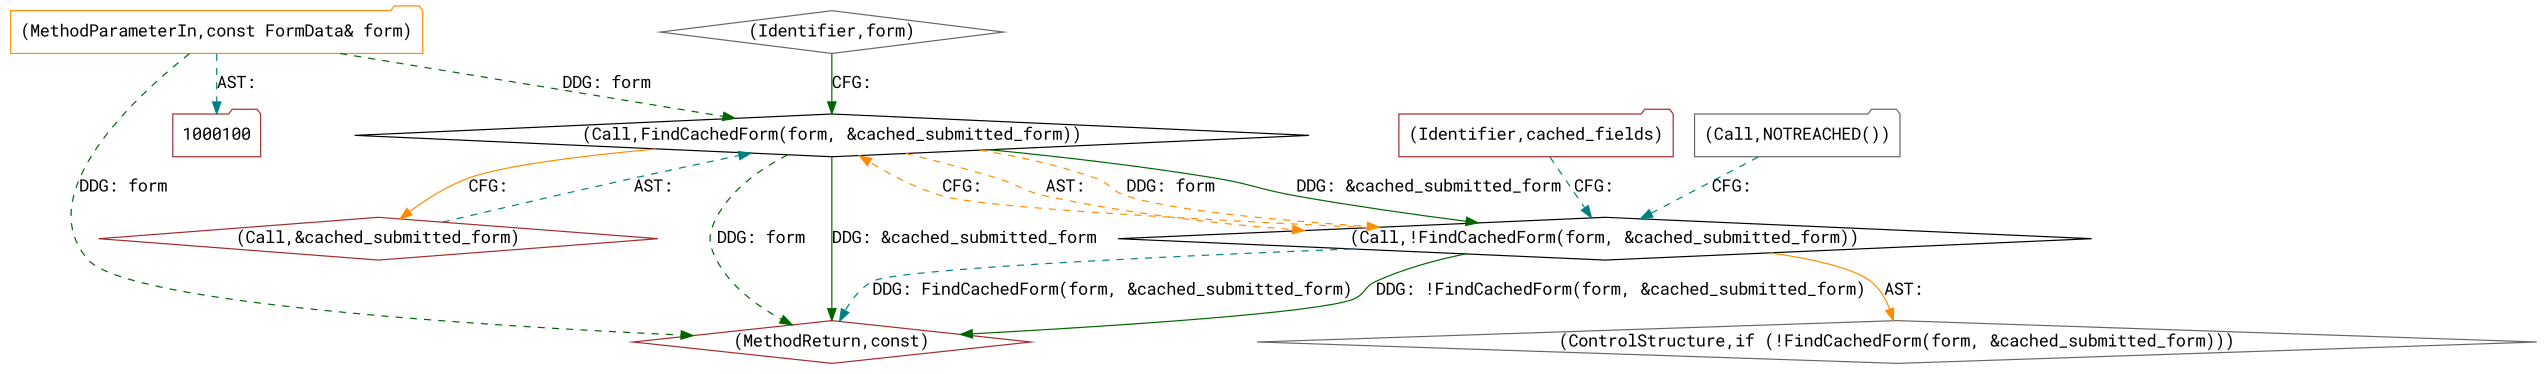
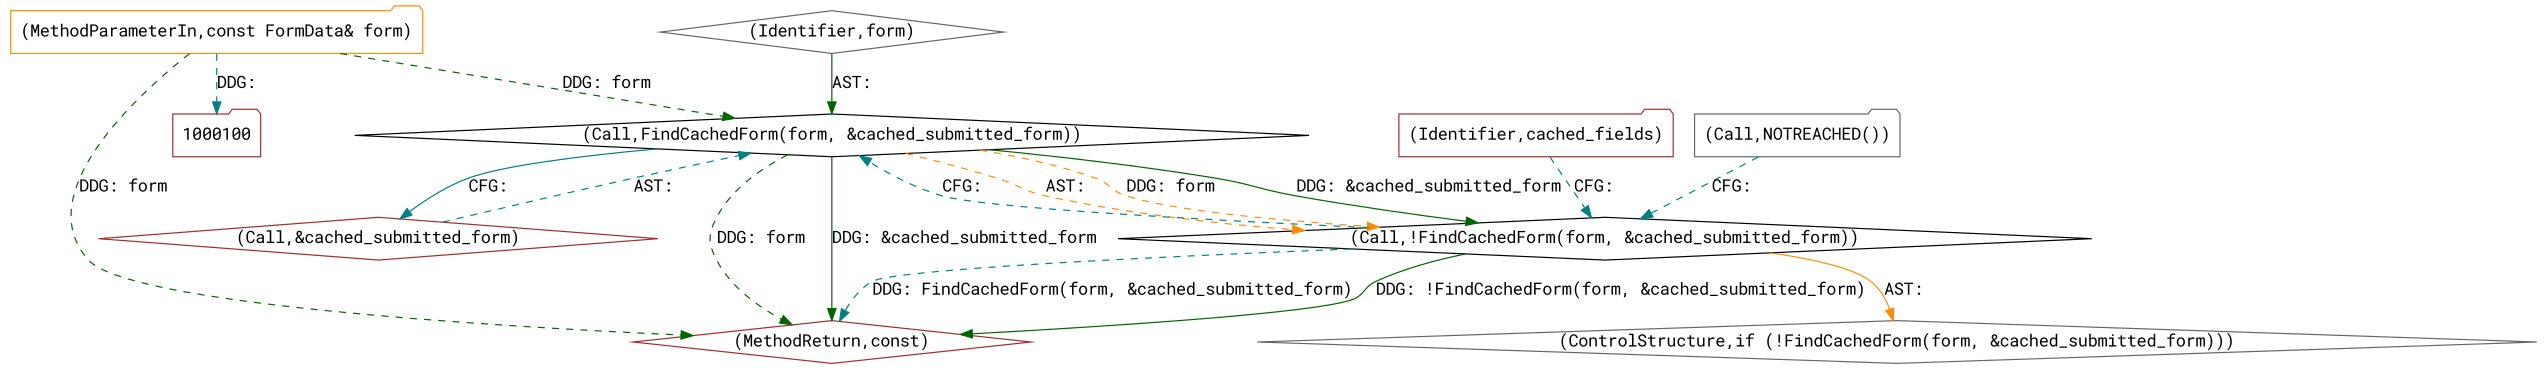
edge "(MethodParameterIn,const FormData& form)" -> "1000100": label "AST: " -> "DDG: "
edge "(Identifier,form)" -> "(Call,FindCachedForm(form, &cached_submitted_form))": label "CFG: " -> "AST: "
edge "(Call,FindCachedForm(form, &cached_submitted_form))" -> "(Call,&cached_submitted_form)": color darkorange -> teal
edge "(Call,!FindCachedForm(form, &cached_submitted_form))" -> "(Call,FindCachedForm(form, &cached_submitted_form))": color darkorange -> teal
